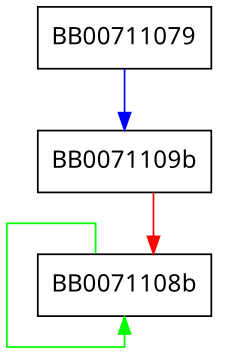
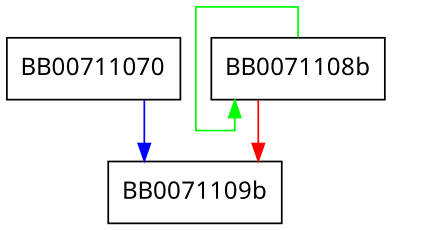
node "BB00711079": label "BB00711079" -> "BB00711070"
edge "BB0071109b" -> "BB0071108b": reversed
